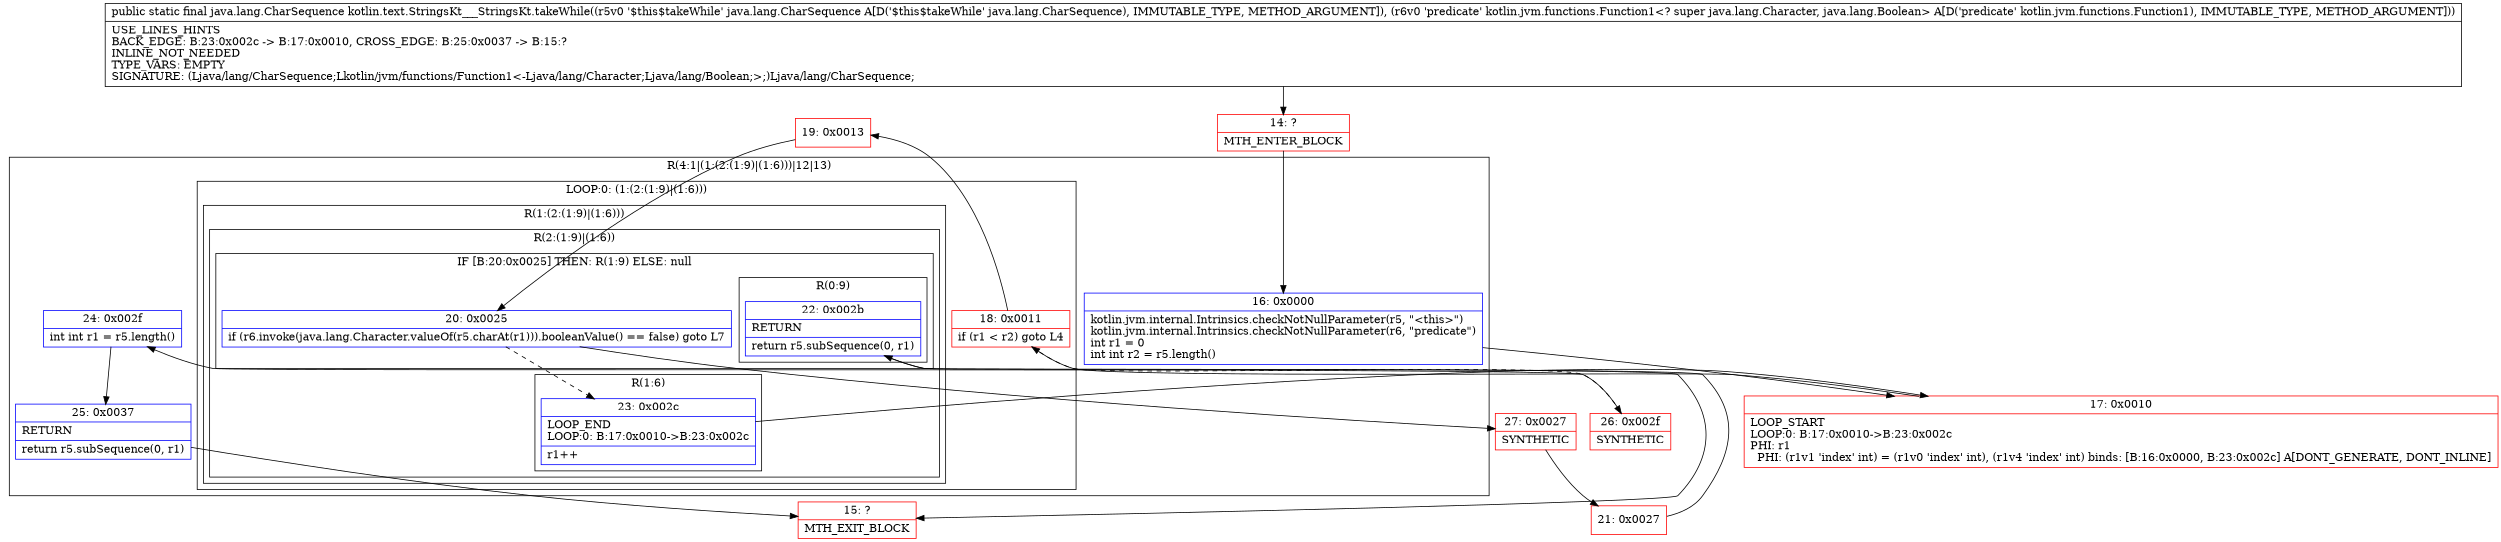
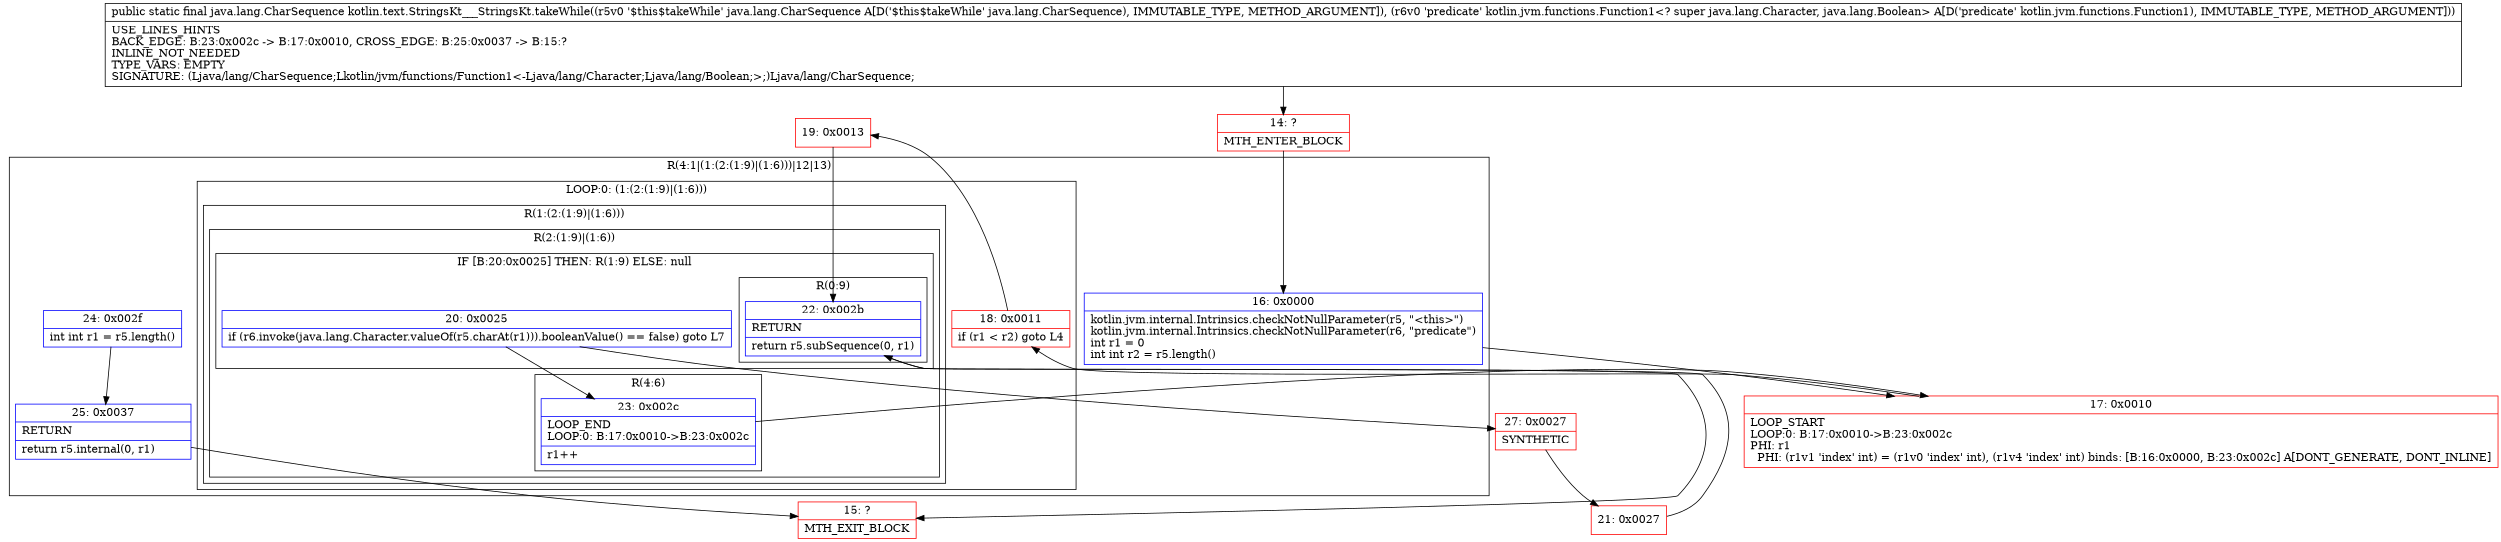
edge "19: 0x0013" -> "20: 0x0025": now "19: 0x0013" -> "22: 0x002b"
edge "20: 0x0025" -> "23: 0x002c": style dashed -> solid
cluster "R(1:6)": label "R(1:6)" -> "R(4:6)"
node "26: 0x002f": removed
node "25: 0x0037": text "return r5.subSequence(0, r1)" -> "return r5.internal(0, r1)"
